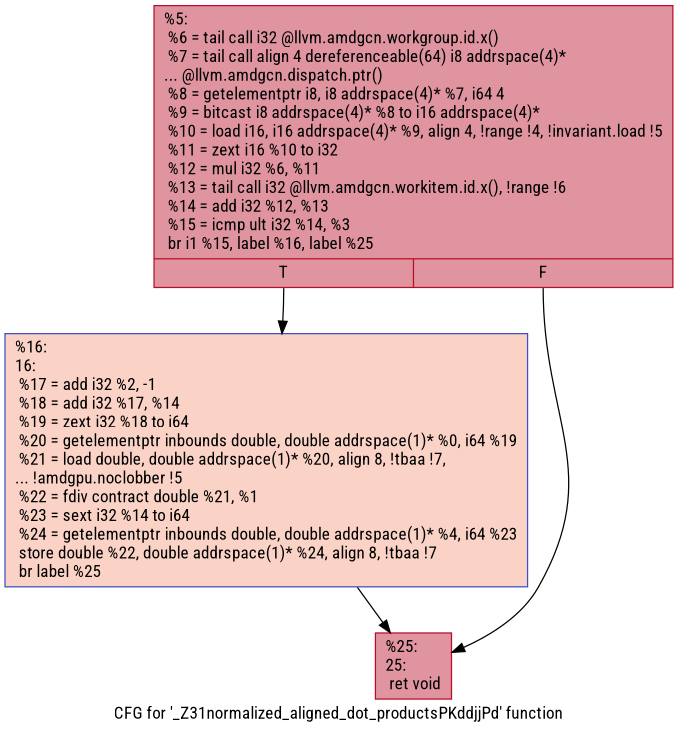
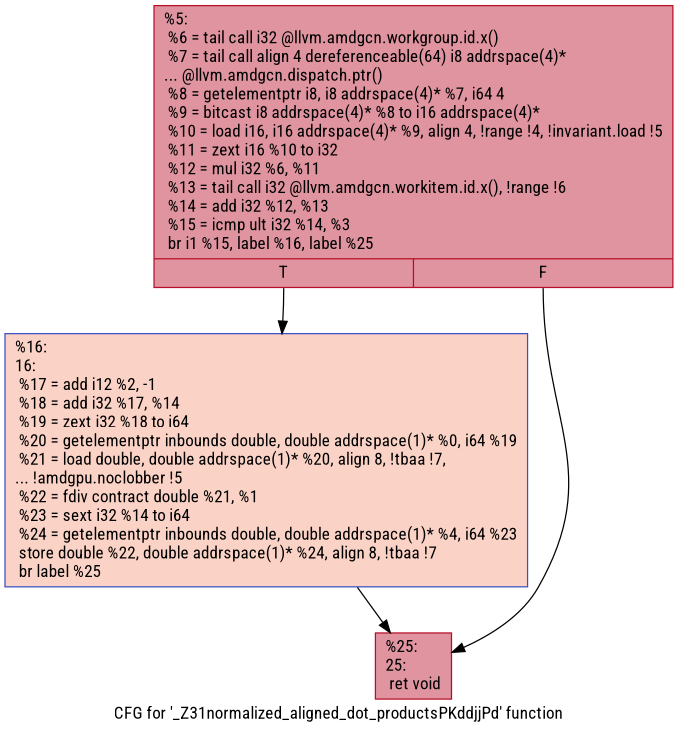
node "%16:": text "%17 = add i32 %2, -1" -> "%17 = add i12 %2, -1"
